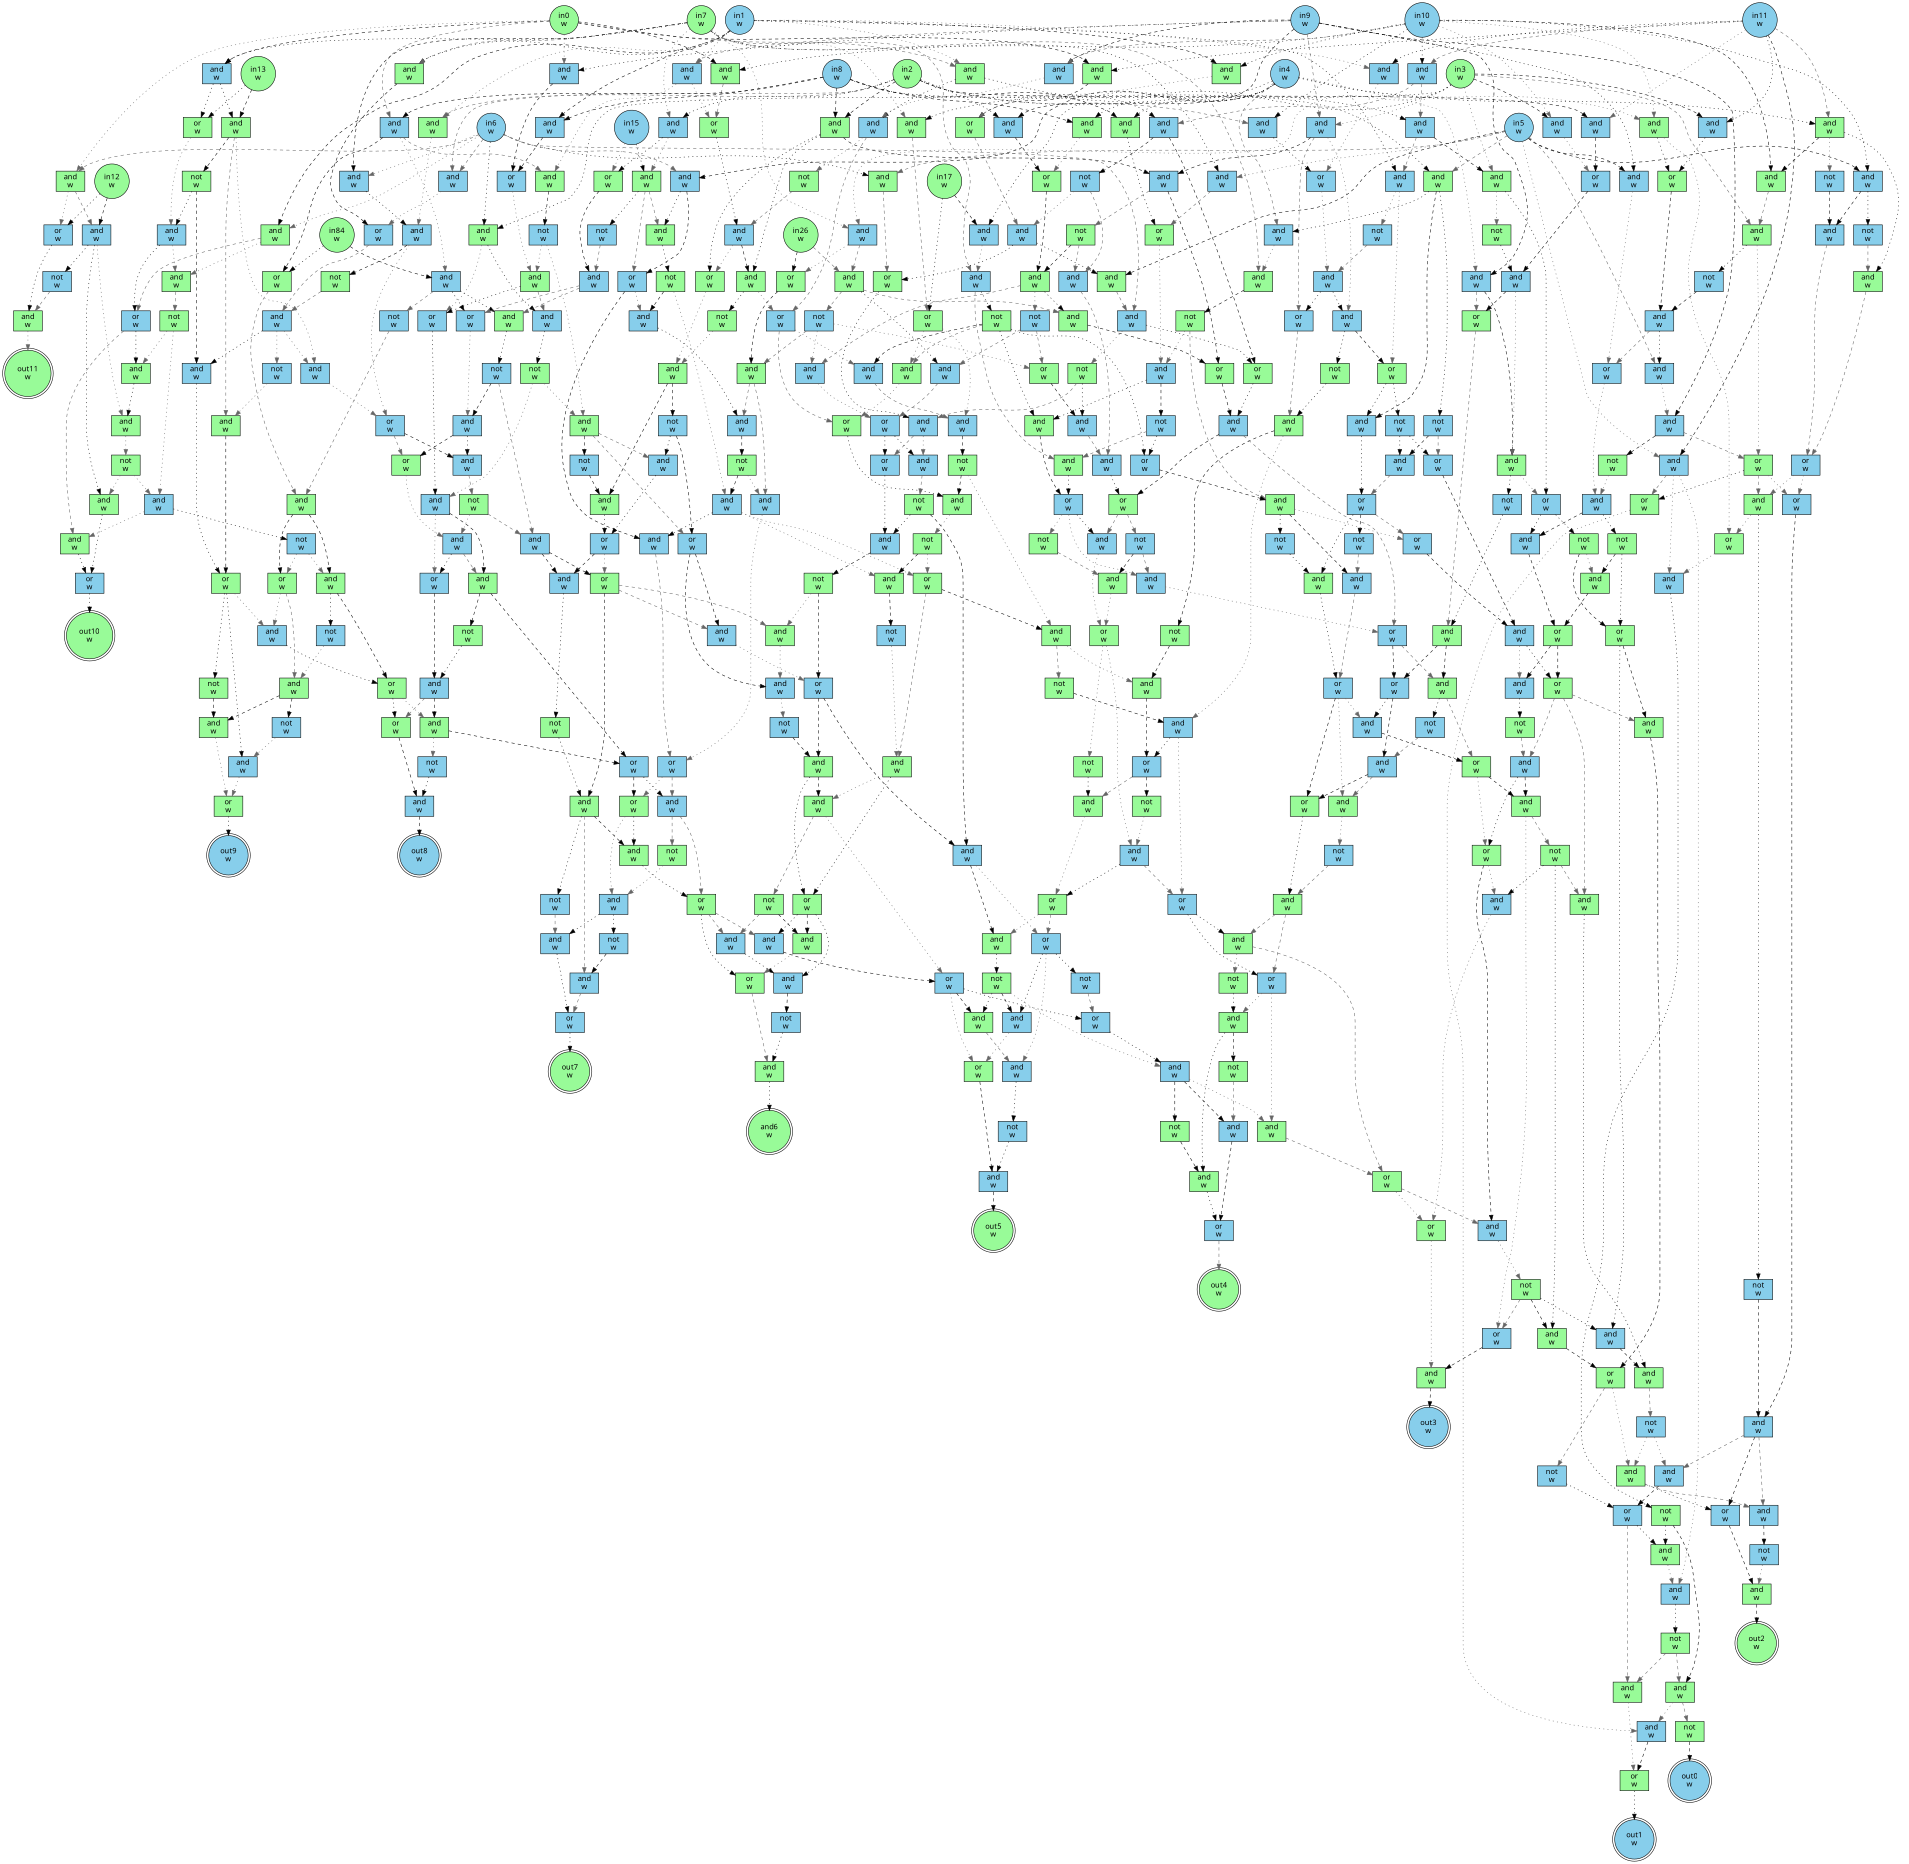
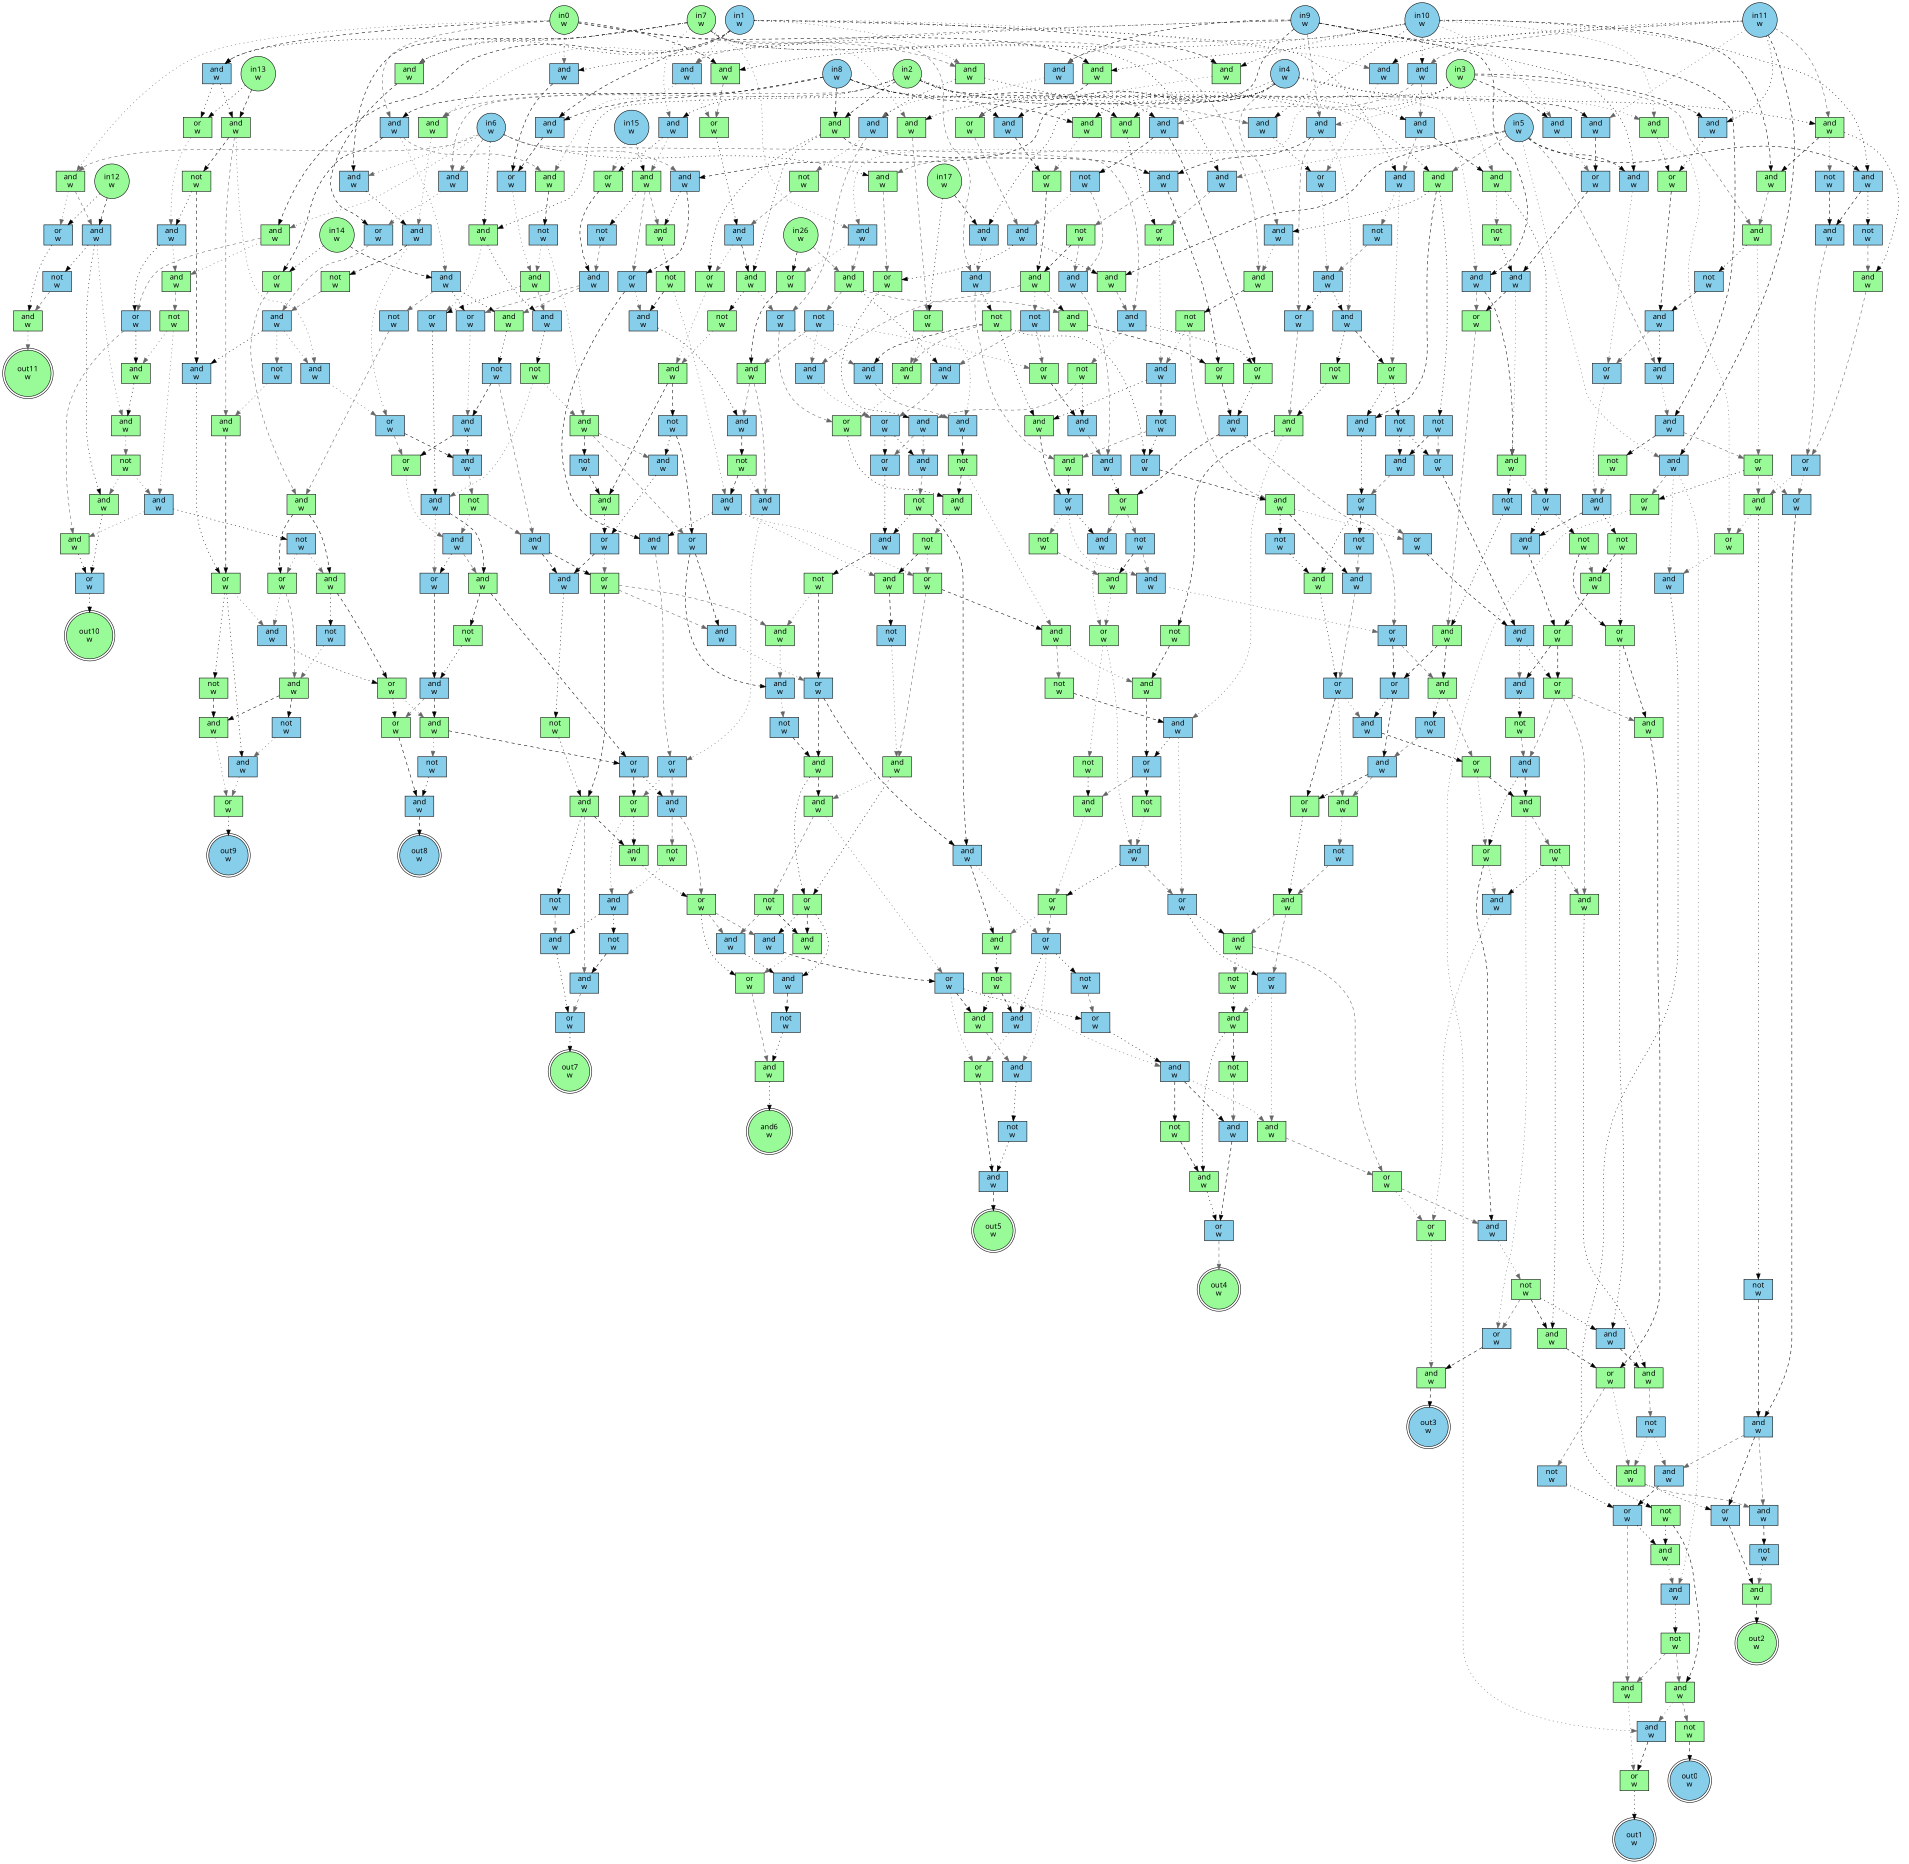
node "in84 w": label "in84 w" -> "in14 w"
